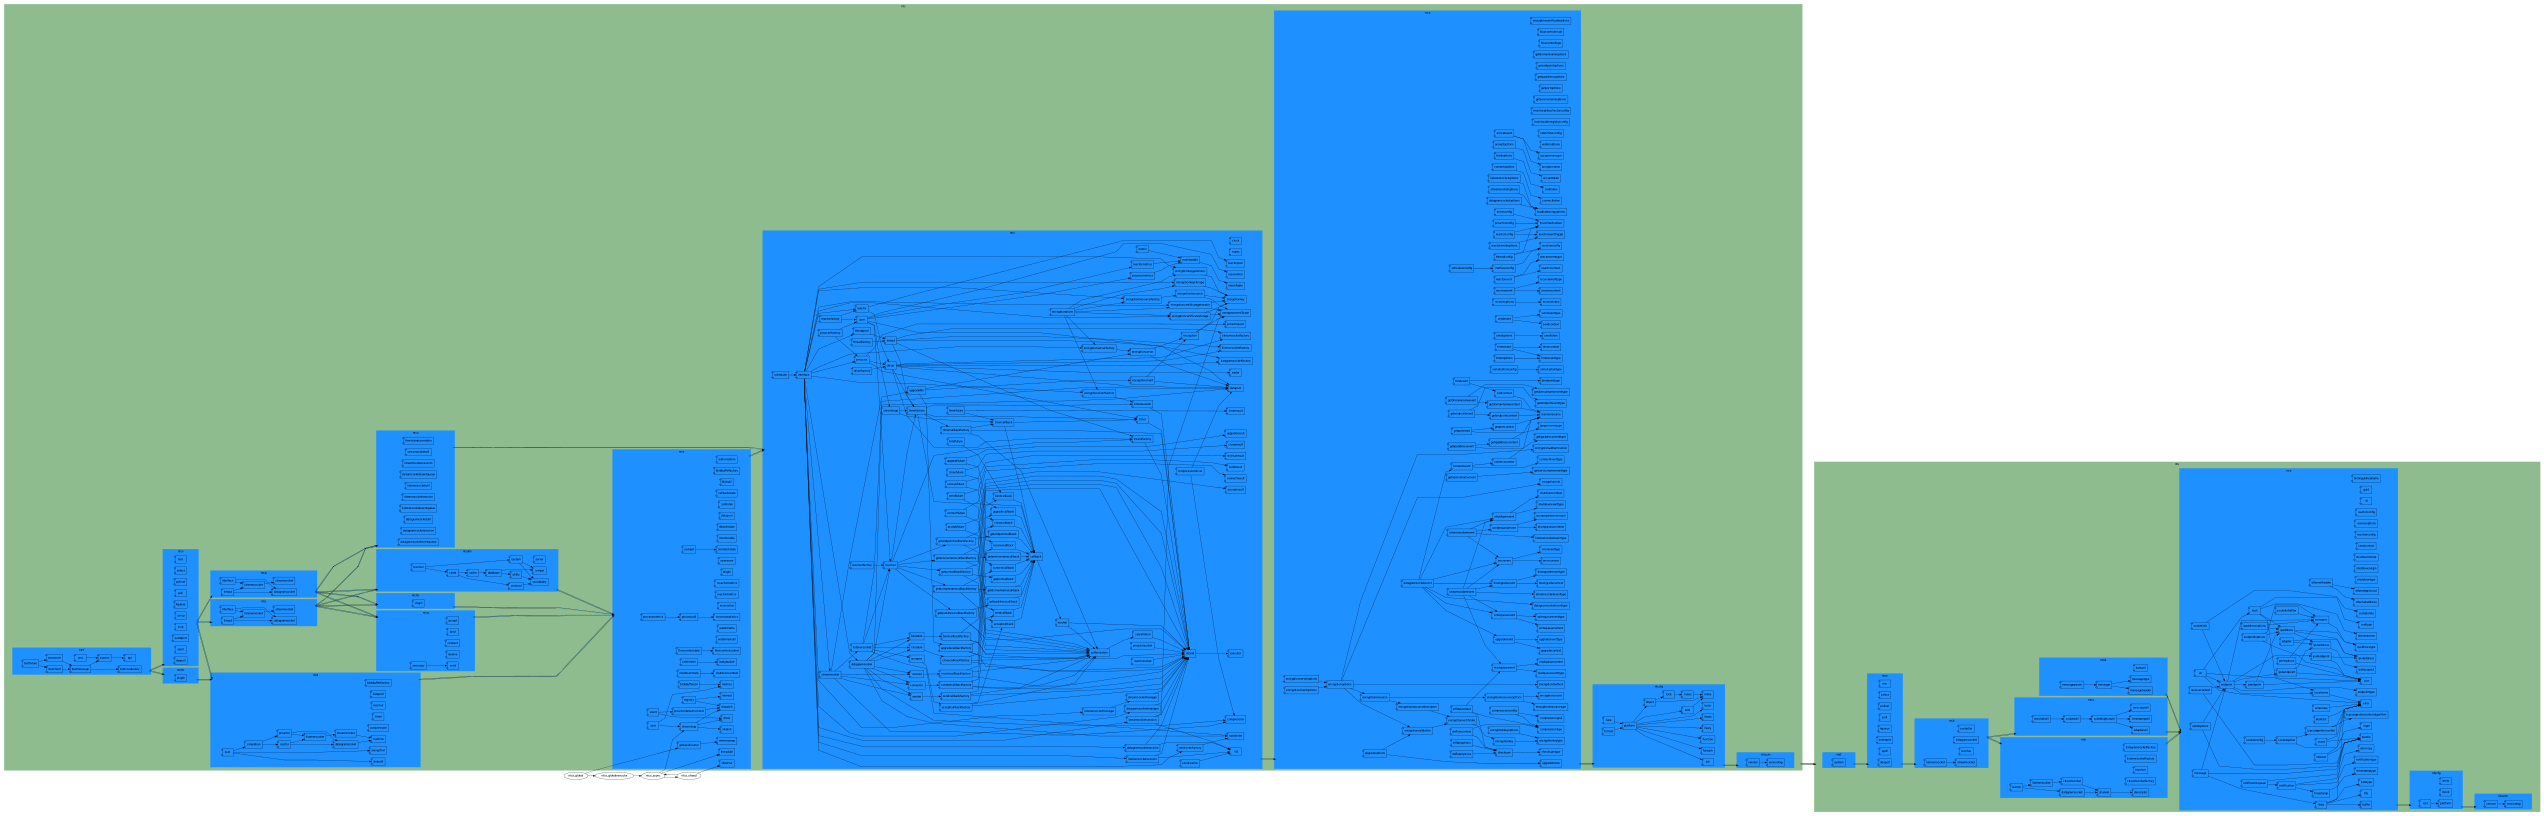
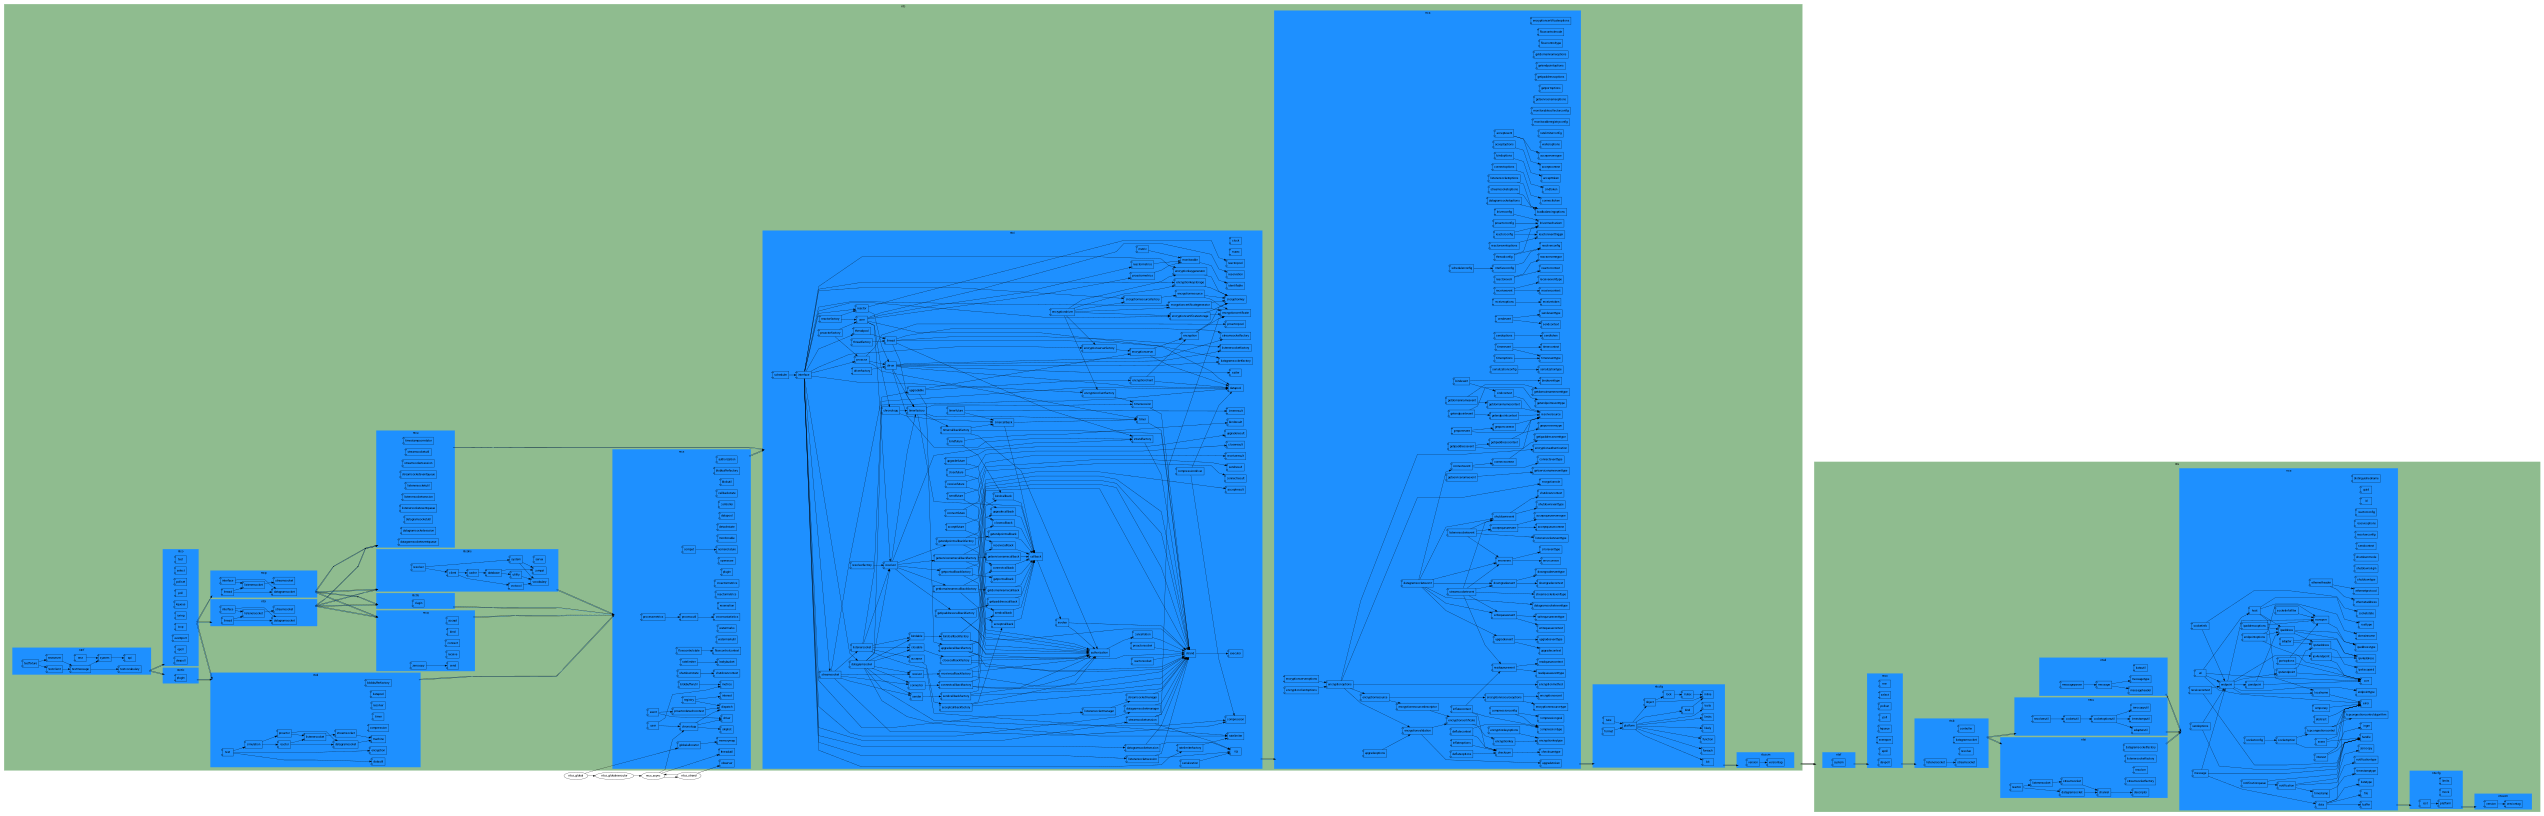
node "bindresult": added
edge "upgradeoptions" -> "upgradetoken": now "encryptionvalidation" -> "upgradetoken"
